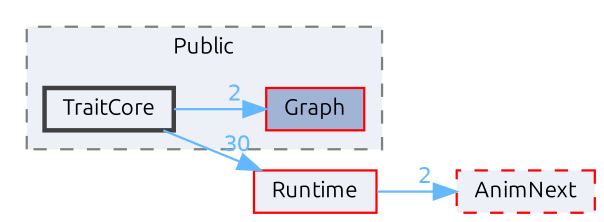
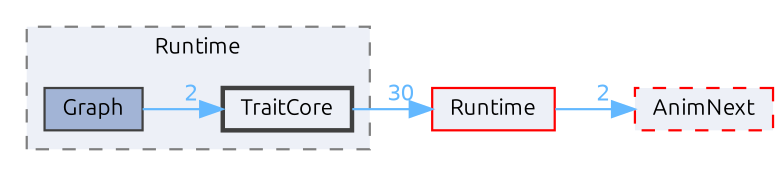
cluster "Public": label "Public" -> "Runtime"
edge "TraitCore" -> "Graph": reversed
node "Graph": color red -> grey25
